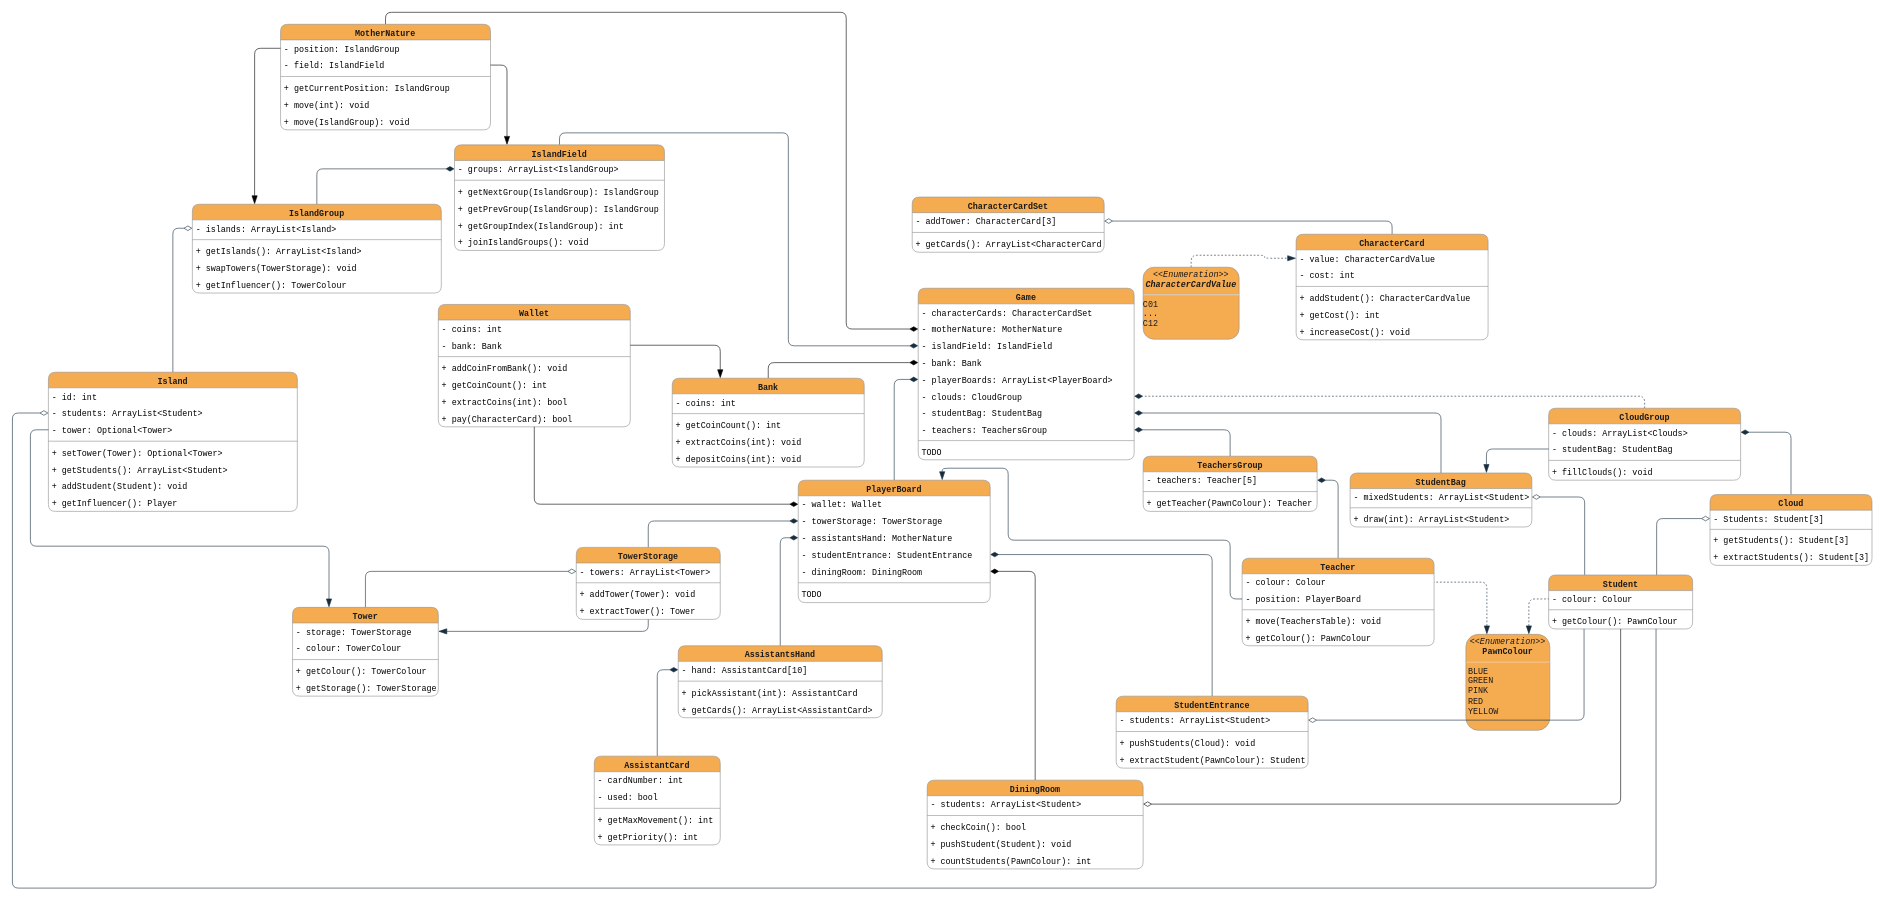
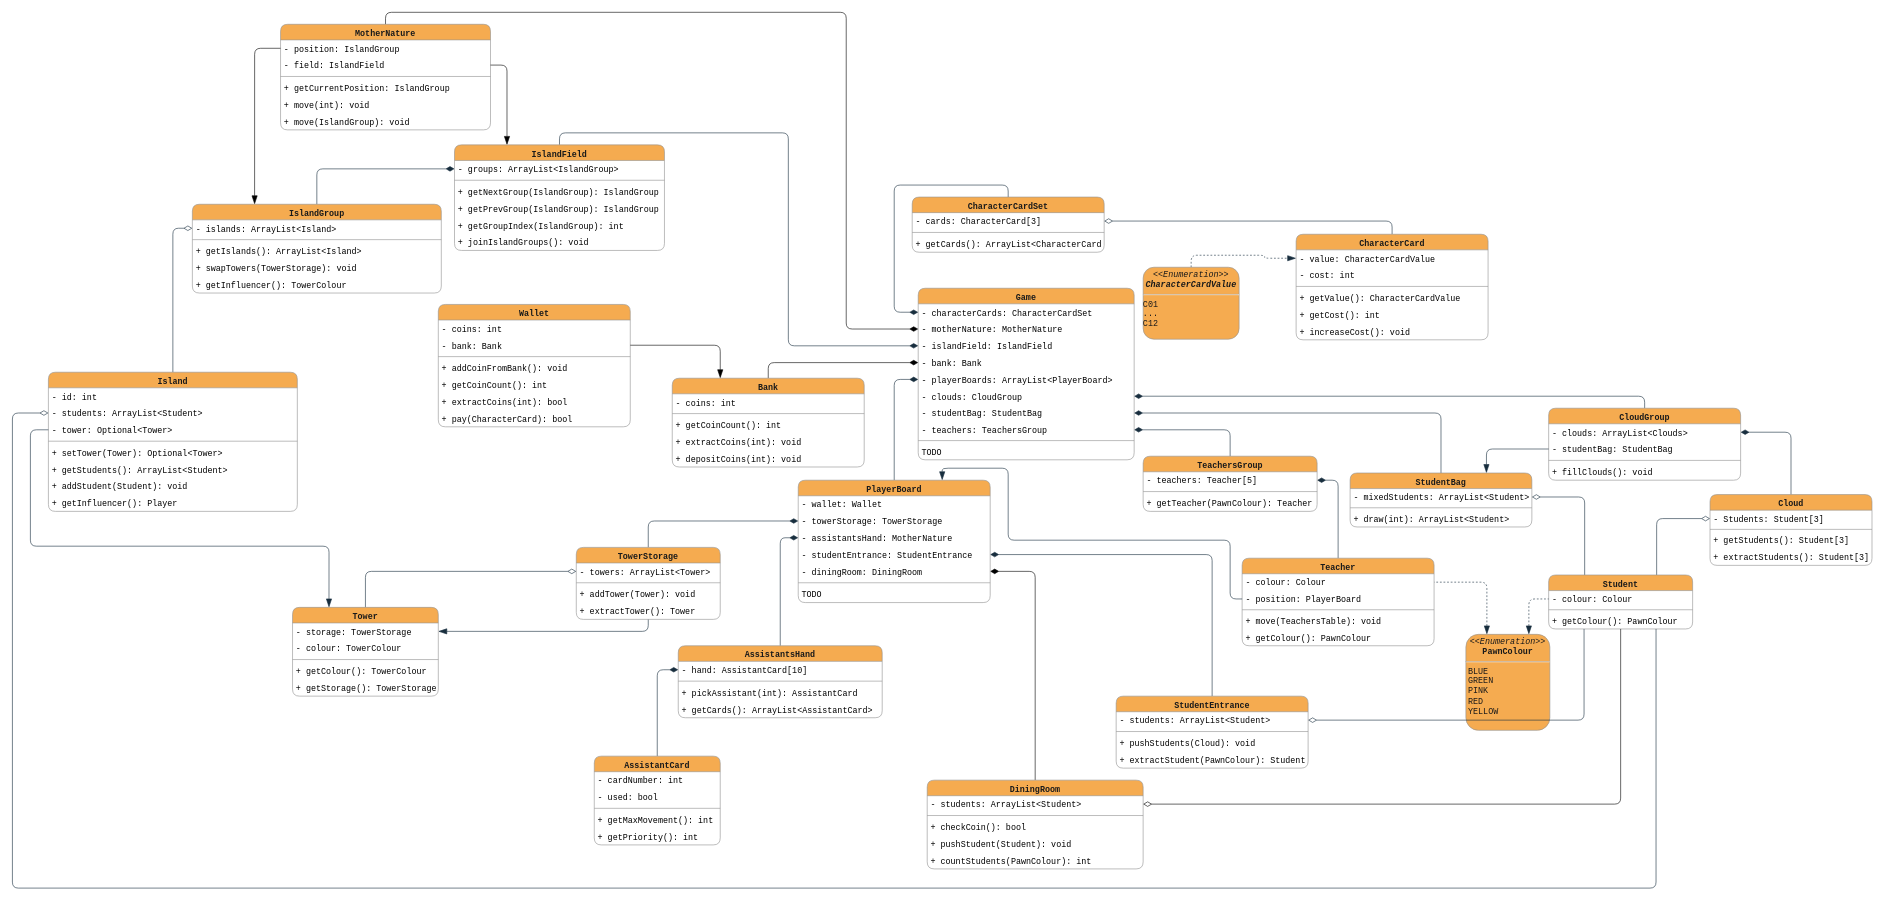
edge "CharacterCardSet" -> "- characterCards: CharacterCardSet": added
node "- addTower: CharacterCard[3]": label "- addTower: CharacterCard[3]" -> "- cards: CharacterCard[3]"
node "+ addStudent(): CharacterCardValue": label "+ addStudent(): CharacterCardValue" -> "+ getValue(): CharacterCardValue"
edge "CloudGroup" -> "- clouds: CloudGroup": style dashed -> solid
edge "Wallet" -> "- wallet: Wallet": removed
